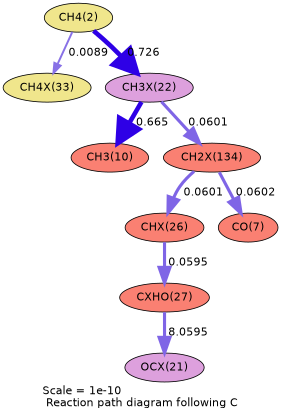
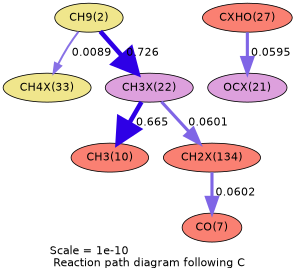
node "CH4(2)": label "CH4(2)" -> "CH9(2)"
node "CHX(26)": removed
edge "CXHO(27)" -> "OCX(21)": label " 8.0595" -> " 0.0595"
